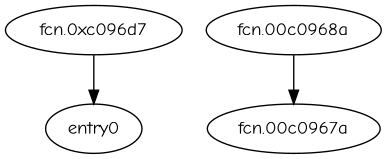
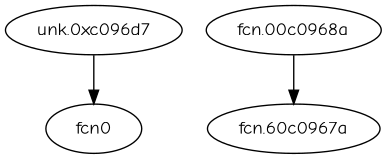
node "fcn.0xc096d7": label "fcn.0xc096d7" -> "unk.0xc096d7"
node "entry0": label "entry0" -> "fcn0"
node "fcn.00c0967a": label "fcn.00c0967a" -> "fcn.60c0967a"
